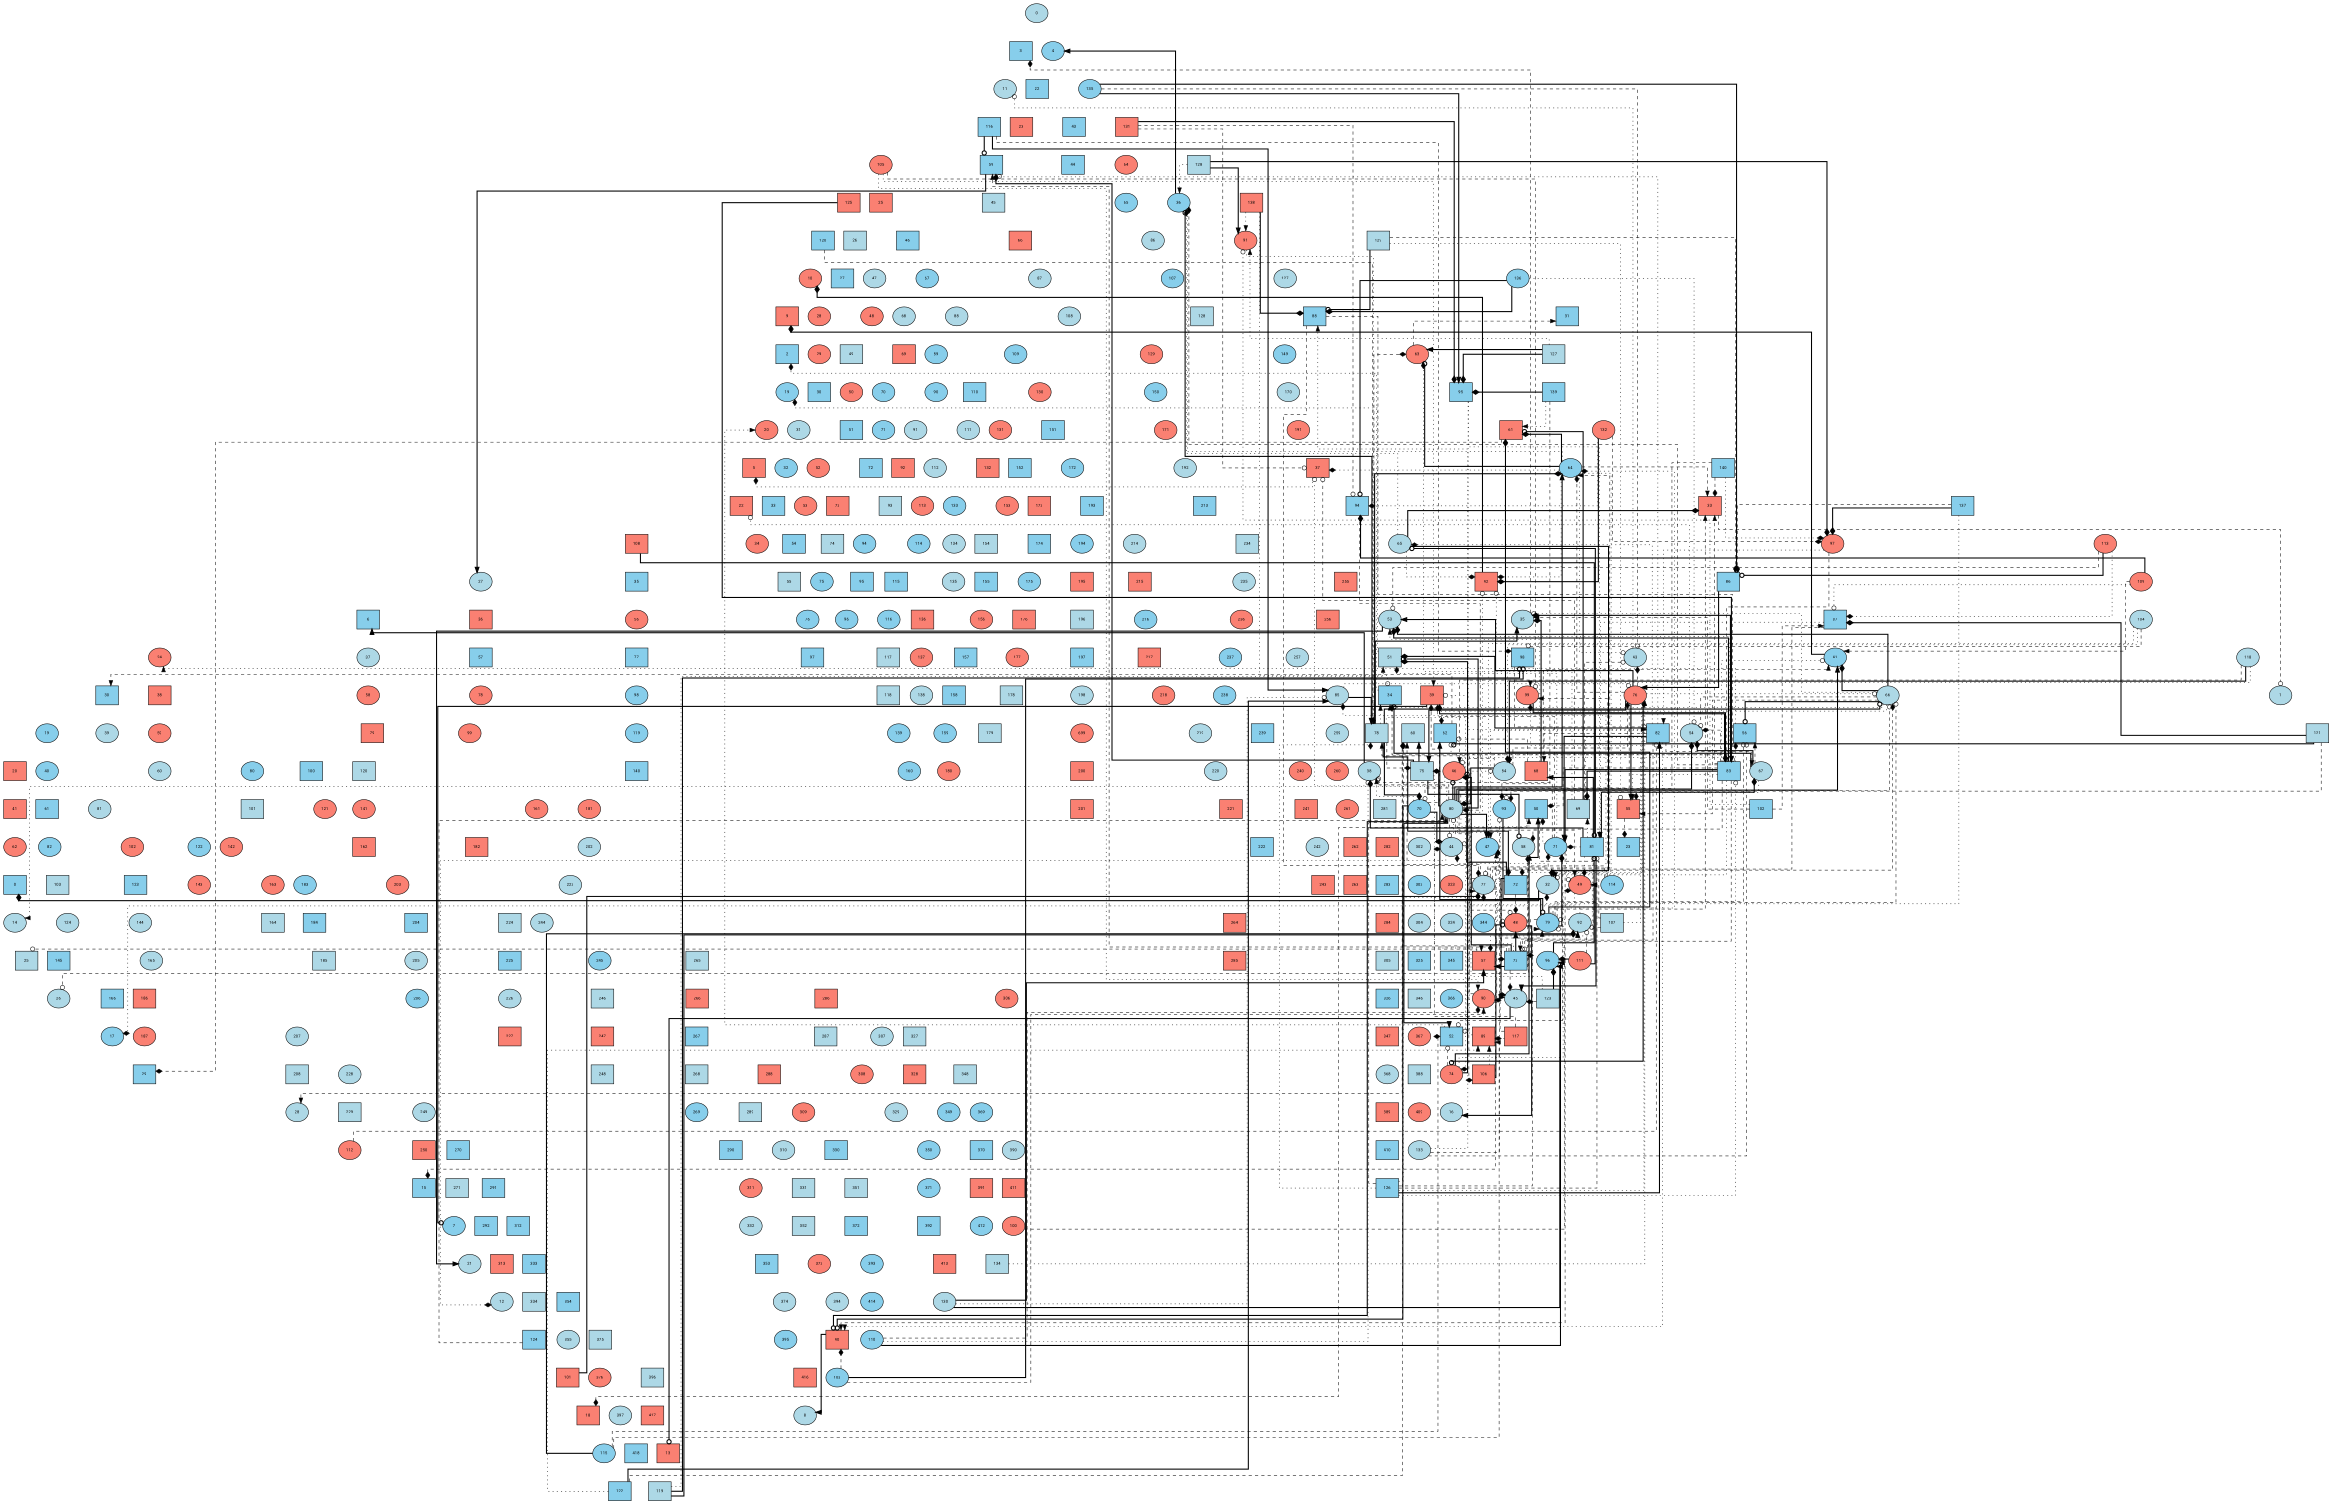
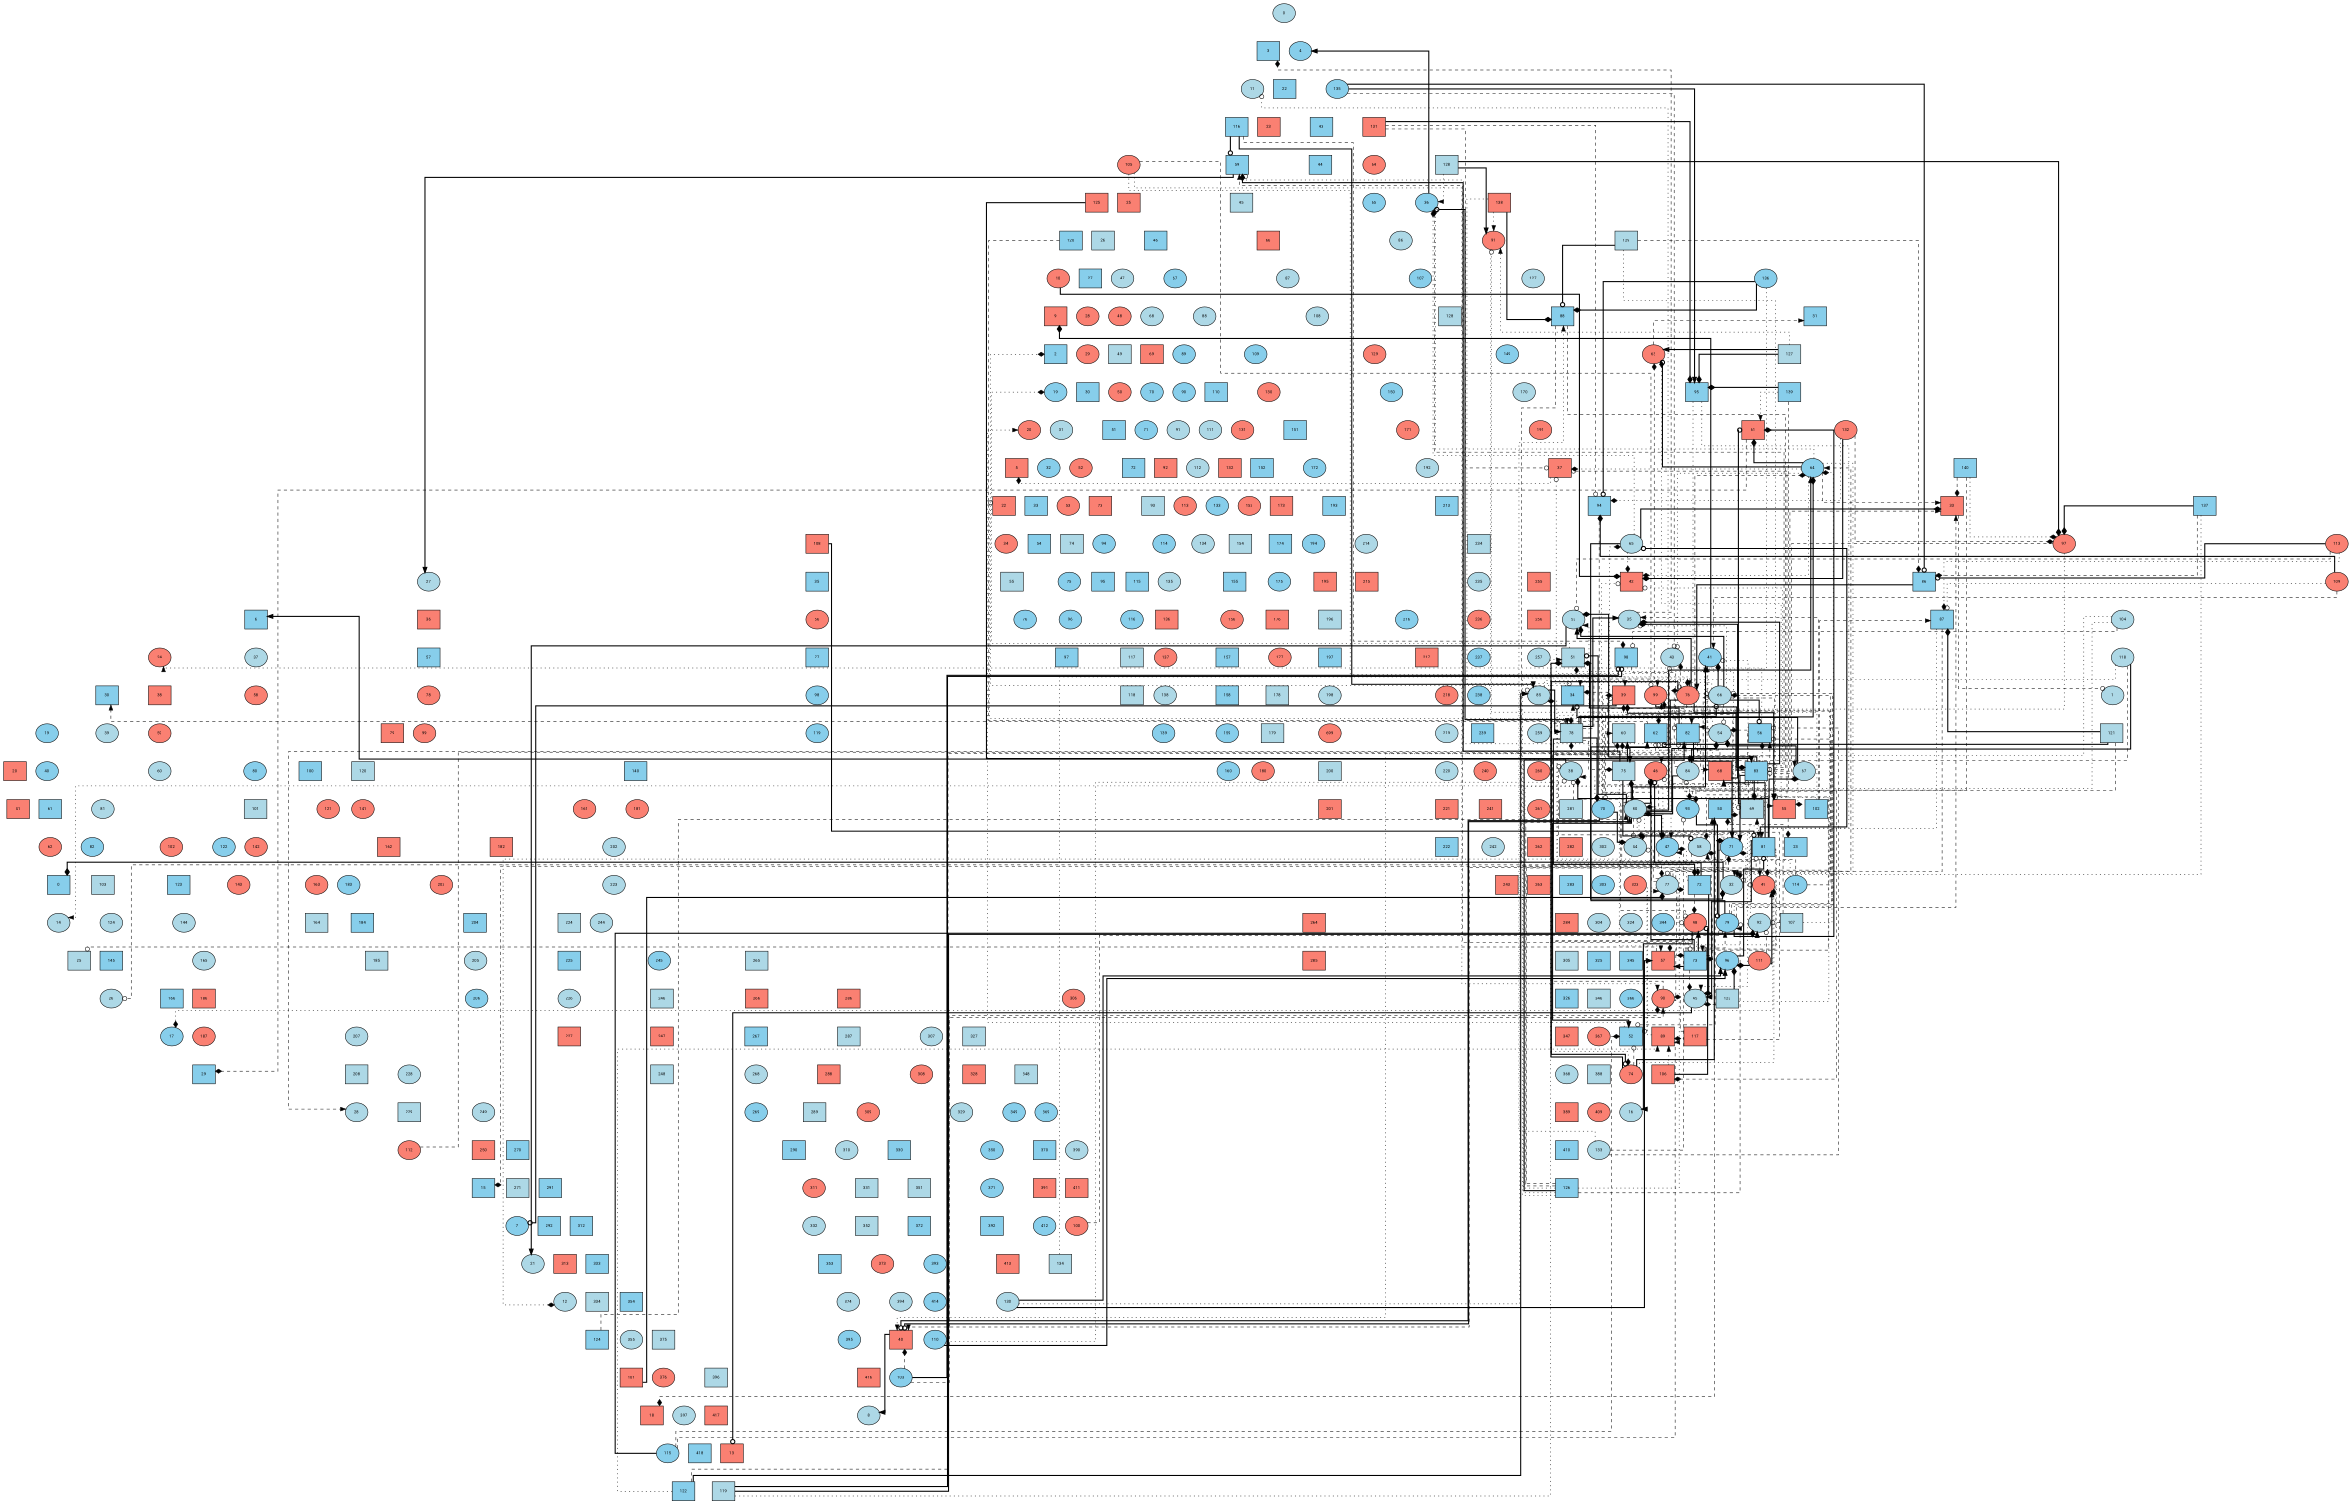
edge "42" -> "10": reversed
node "200": fillcolor salmon -> lightblue
node "268": shape box -> ellipse
